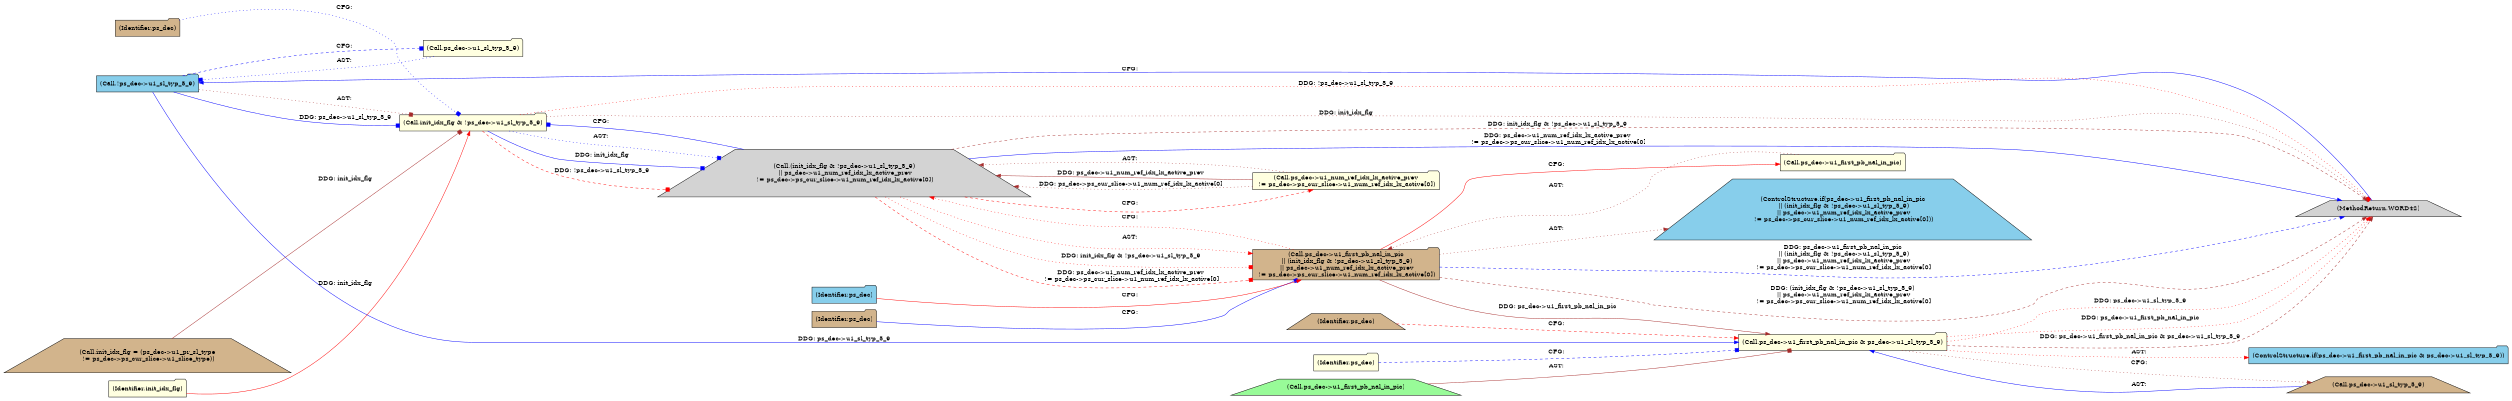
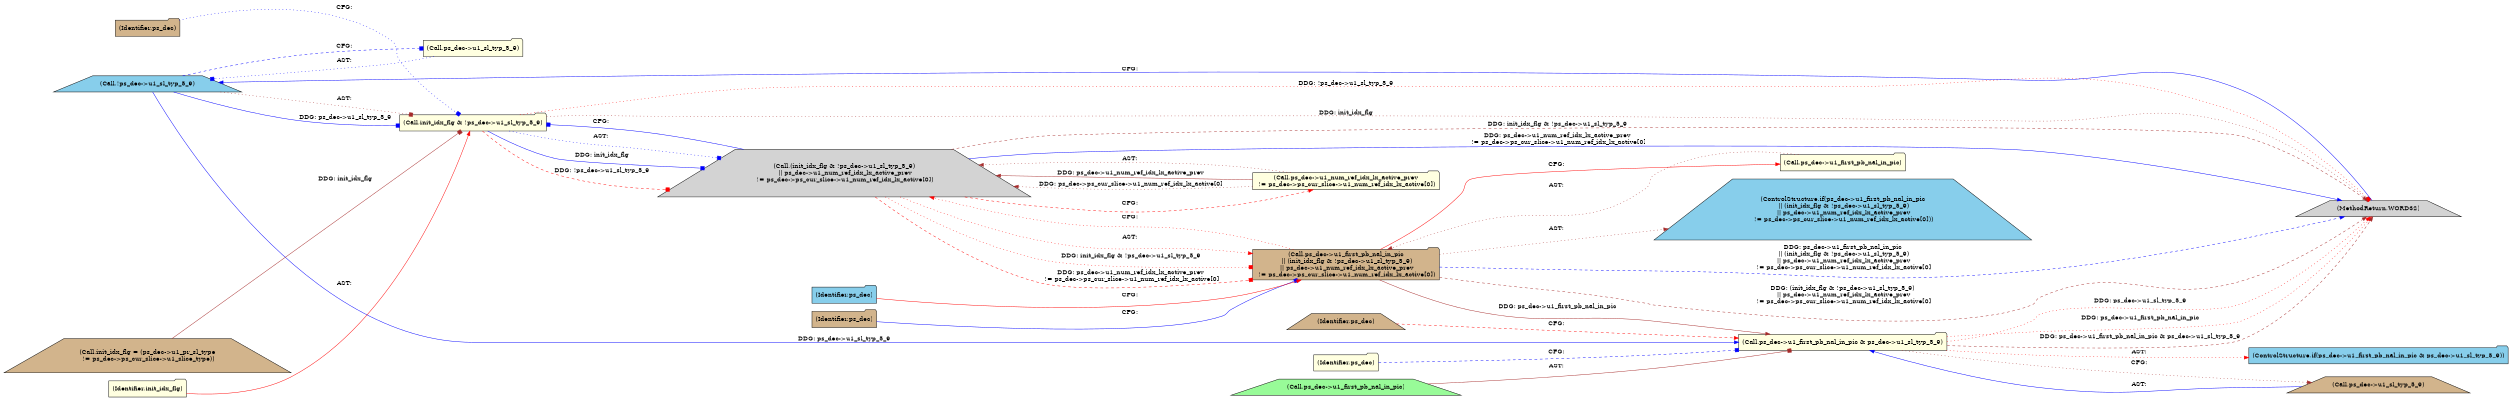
node "(Call,!ps_dec->u1_sl_typ_5_9)": shape folder -> trapezium
node "(MethodReturn,WORD42)": label "(MethodReturn,WORD42)" -> "(MethodReturn,WORD32)"
edge "(Identifier,init_idx_flg)" -> "(Call,init_idx_flg & !ps_dec->u1_sl_typ_5_9)": label "DDG: init_idx_flg" -> "AST: "
